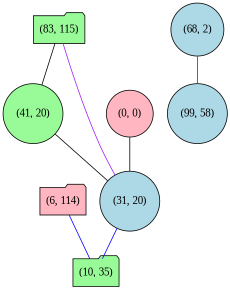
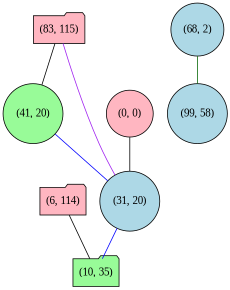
node "(83, 115)": fillcolor palegreen -> lightpink
edge "(41, 20)" -- "(31, 20)": color black -> blue
edge "(6, 114)" -- "(10, 35)": color blue -> black
